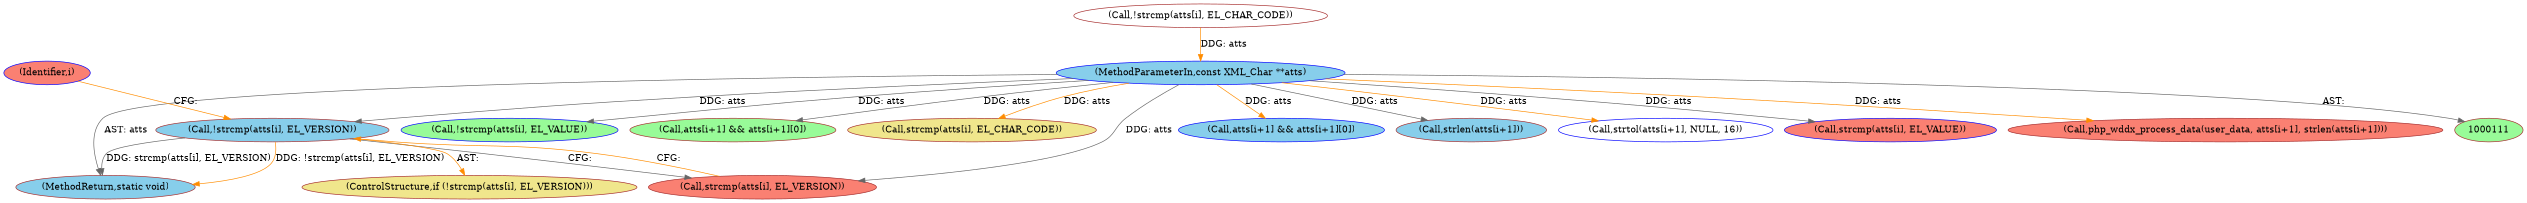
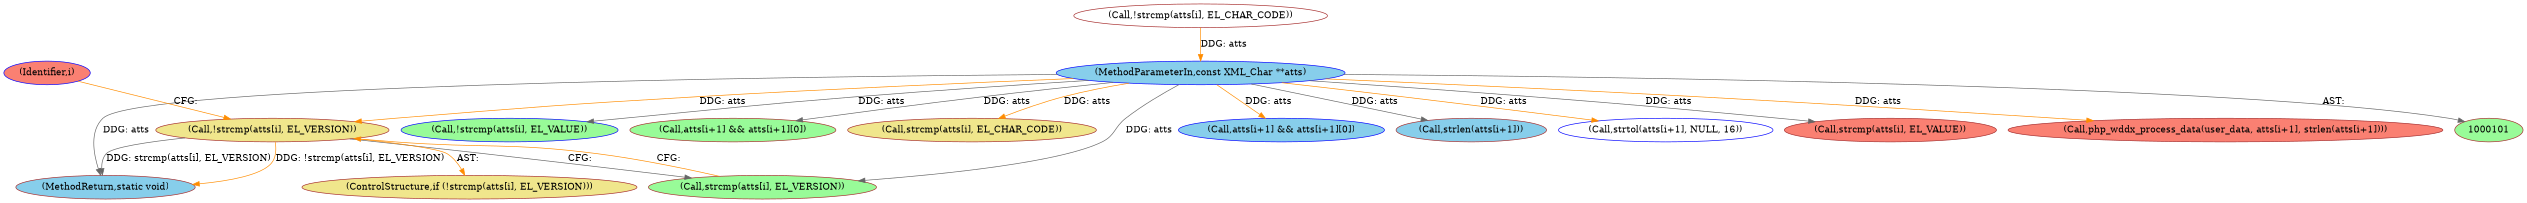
edge "(MethodParameterIn,const XML_Char **atts)" -> "(Call,!strcmp(atts[i], EL_VERSION))": color gray40 -> darkorange
edge "(MethodParameterIn,const XML_Char **atts)" -> "(MethodReturn,static void)": label "AST: atts" -> "DDG: atts"
node "(Call,!strcmp(atts[i], EL_VERSION))": fillcolor skyblue -> khaki
node "(Call,strcmp(atts[i], EL_VALUE))": color blue -> brown
node "1000111": label "1000111" -> "1000101"
node "(Call,strcmp(atts[i], EL_VERSION))": fillcolor salmon -> palegreen
